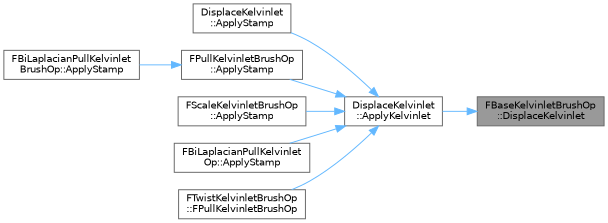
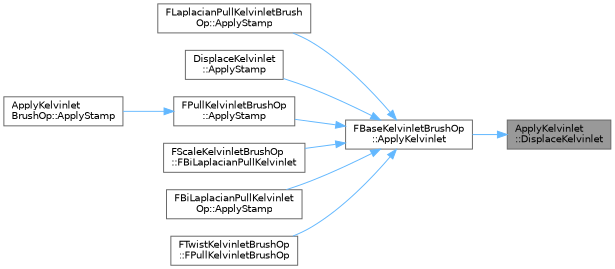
node "FLaplacianPullKelvinletBrush Op::ApplyStamp": added
node "FBiLaplacianPullKelvinlet BrushOp::ApplyStamp": label "FBiLaplacianPullKelvinlet BrushOp::ApplyStamp" -> "ApplyKelvinlet BrushOp::ApplyStamp"
node "FScaleKelvinletBrushOp ::ApplyStamp": label "FScaleKelvinletBrushOp ::ApplyStamp" -> "FScaleKelvinletBrushOp ::FBiLaplacianPullKelvinlet"
node "DisplaceKelvinlet ::ApplyKelvinlet": label "DisplaceKelvinlet ::ApplyKelvinlet" -> "FBaseKelvinletBrushOp ::ApplyKelvinlet"
node "FBaseKelvinletBrushOp ::DisplaceKelvinlet": label "FBaseKelvinletBrushOp ::DisplaceKelvinlet" -> "ApplyKelvinlet ::DisplaceKelvinlet"
